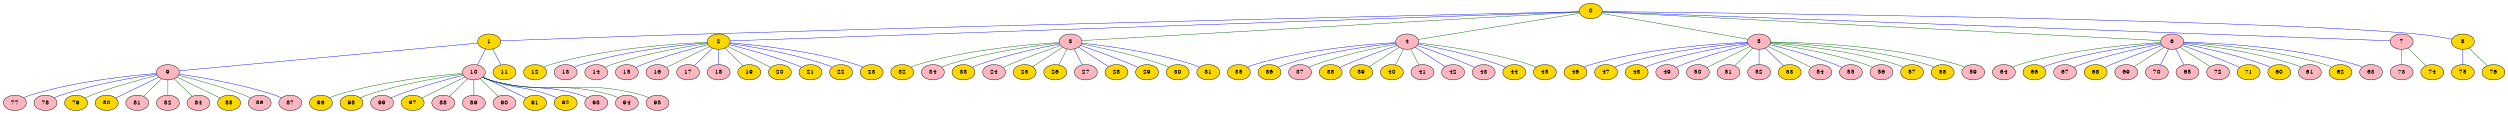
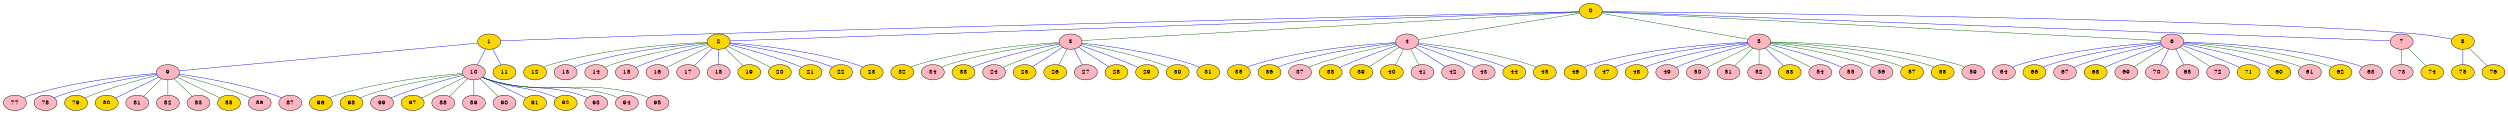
edge "6" -- "64": color darkgreen -> blue
edge "3" -- "25": color darkgreen -> blue
edge "5" -- "52": color blue -> darkgreen
node "84": label "84" -> "83"
